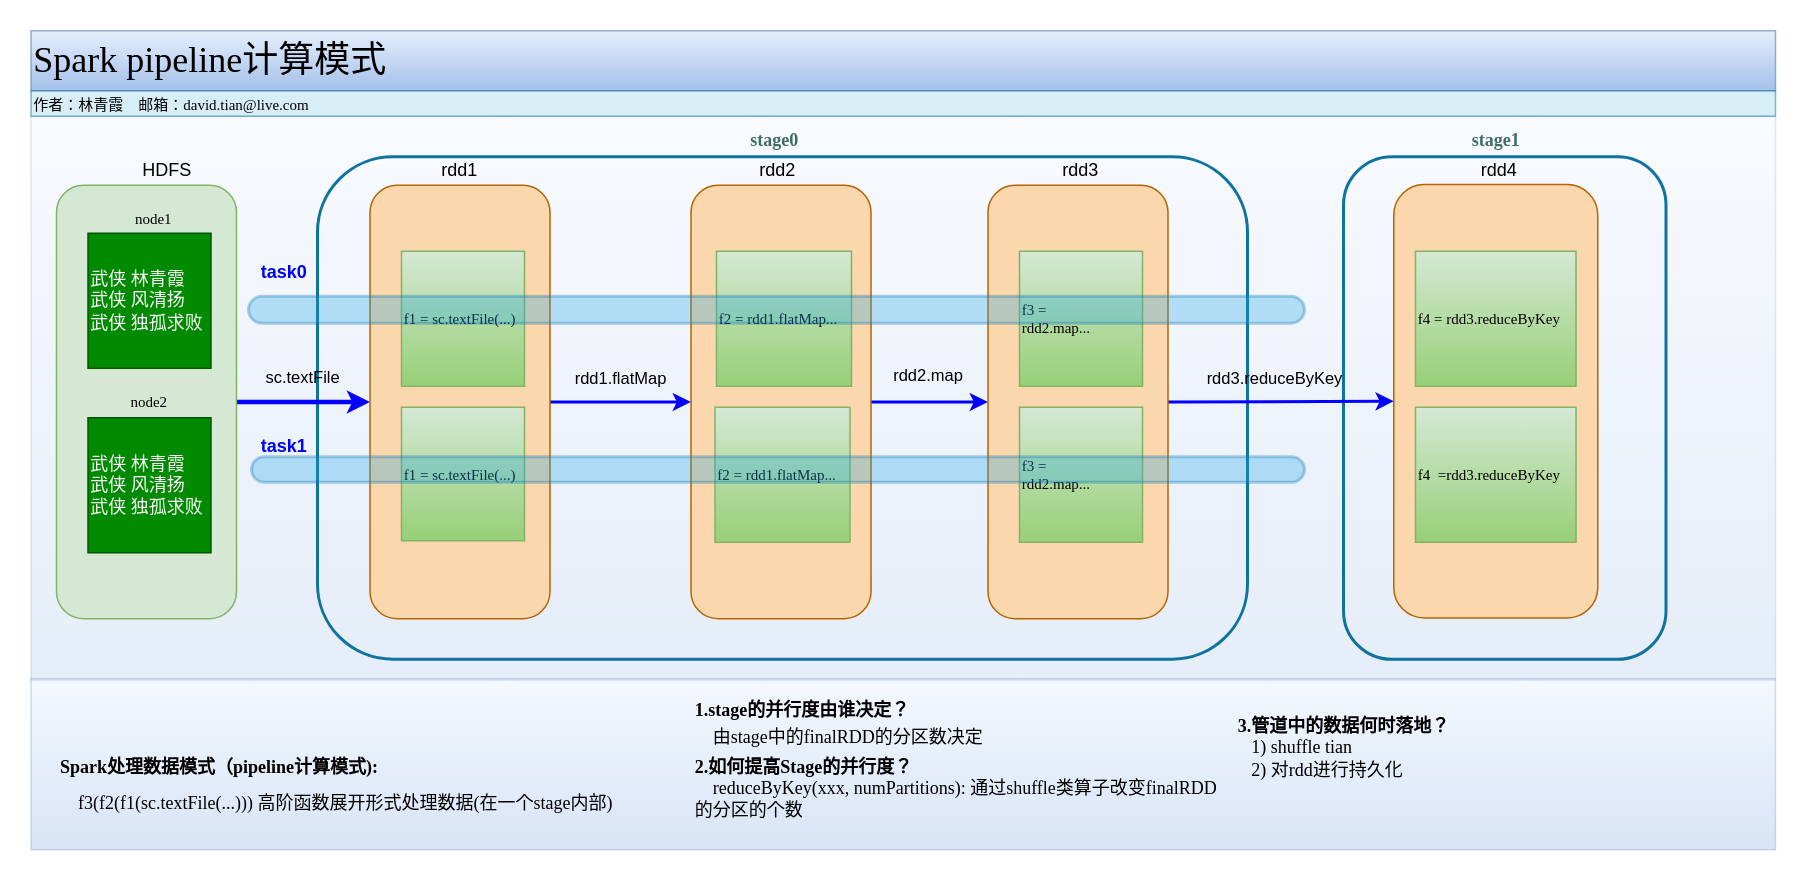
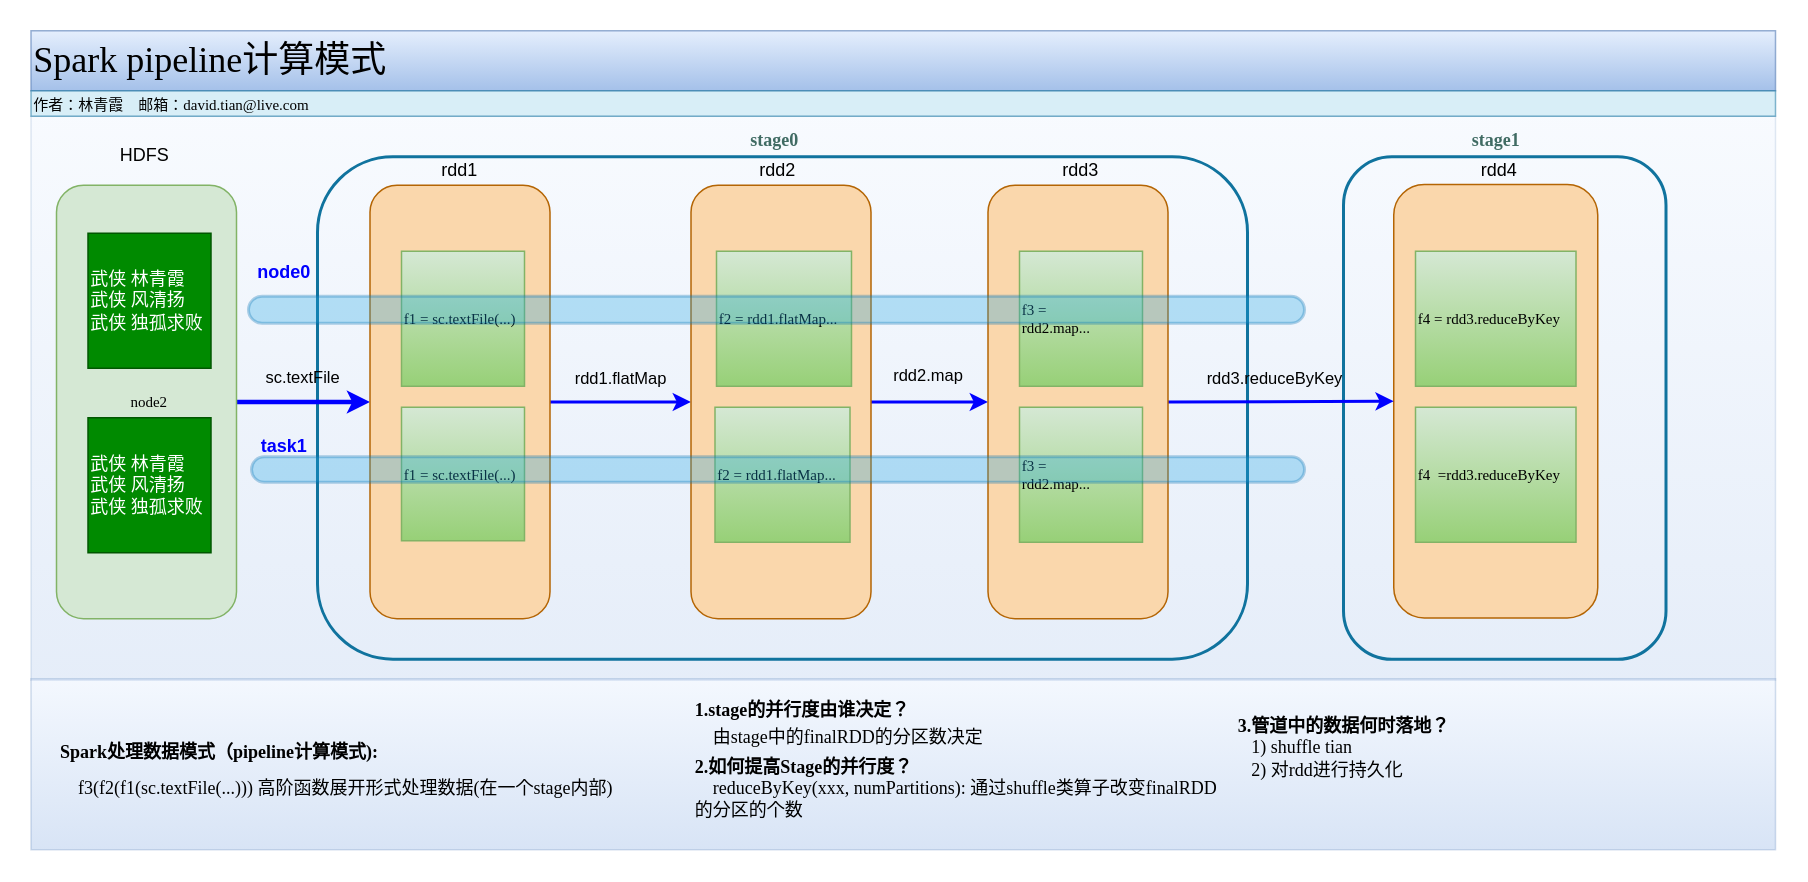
node "HDFS": moved (167, 170) -> (145, 155)
node "node1": removed
node "task0": label "task0" -> "node0"
node "Spark处理数据模式（pipeline计算模式): f3(f2(f1(sc.textFile(...))) 高阶函数展开形式处理数据(在一个stage内部)": moved (337, 776) -> (337, 761)
